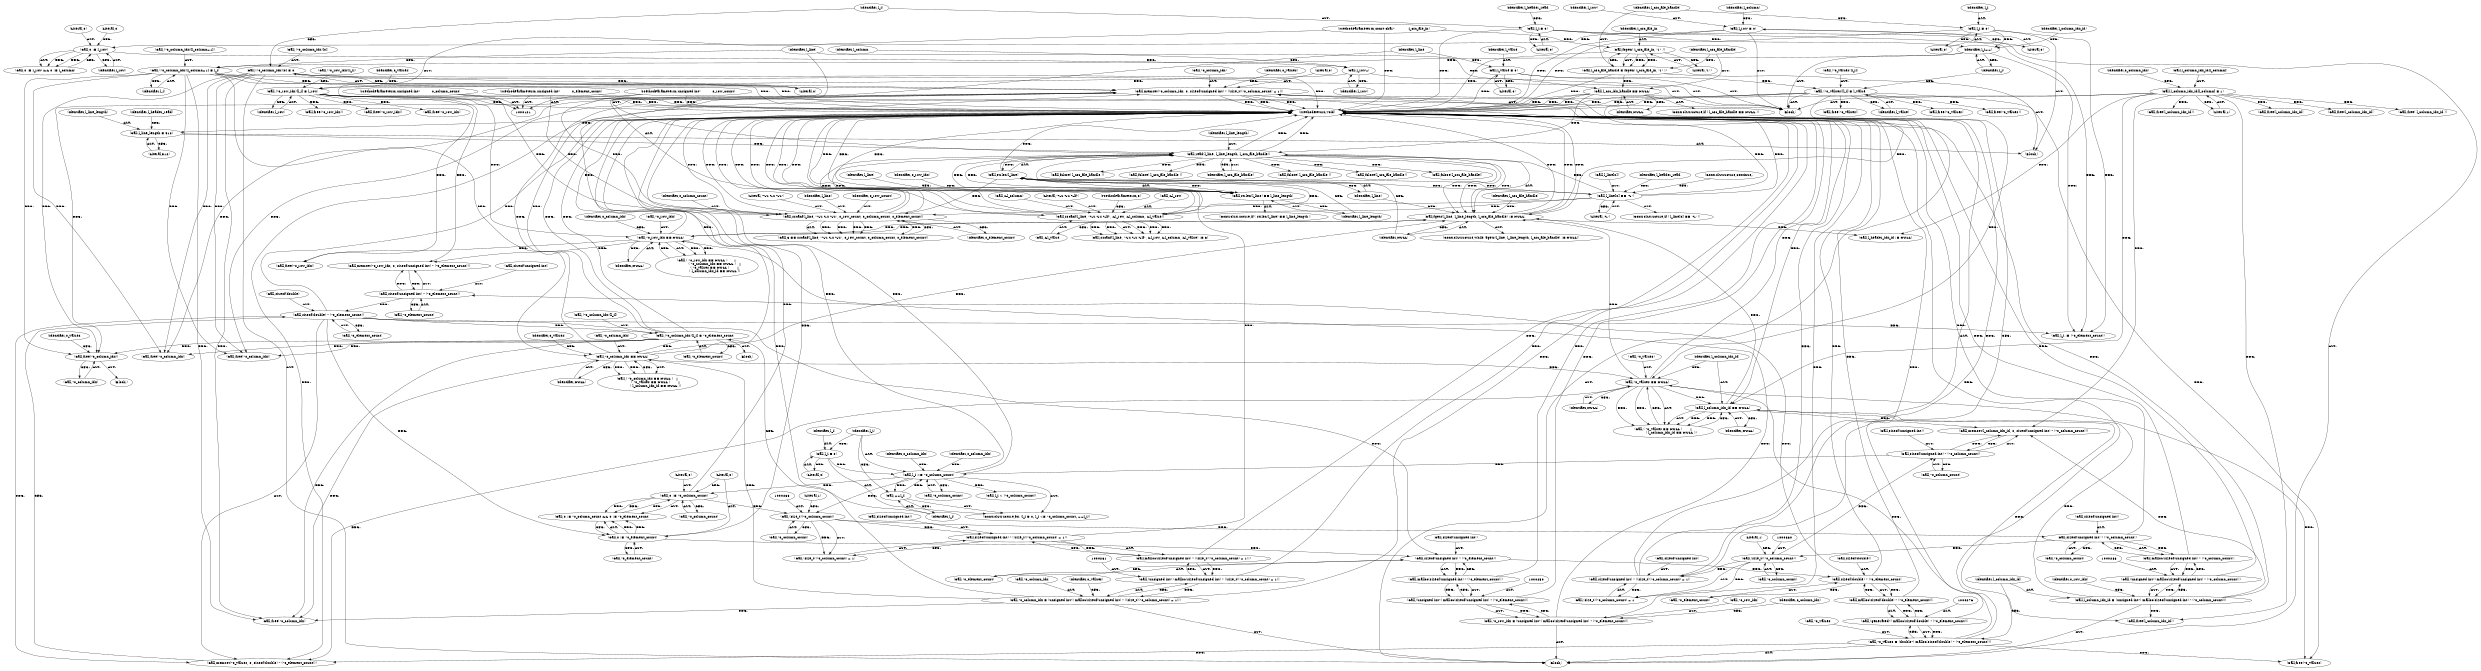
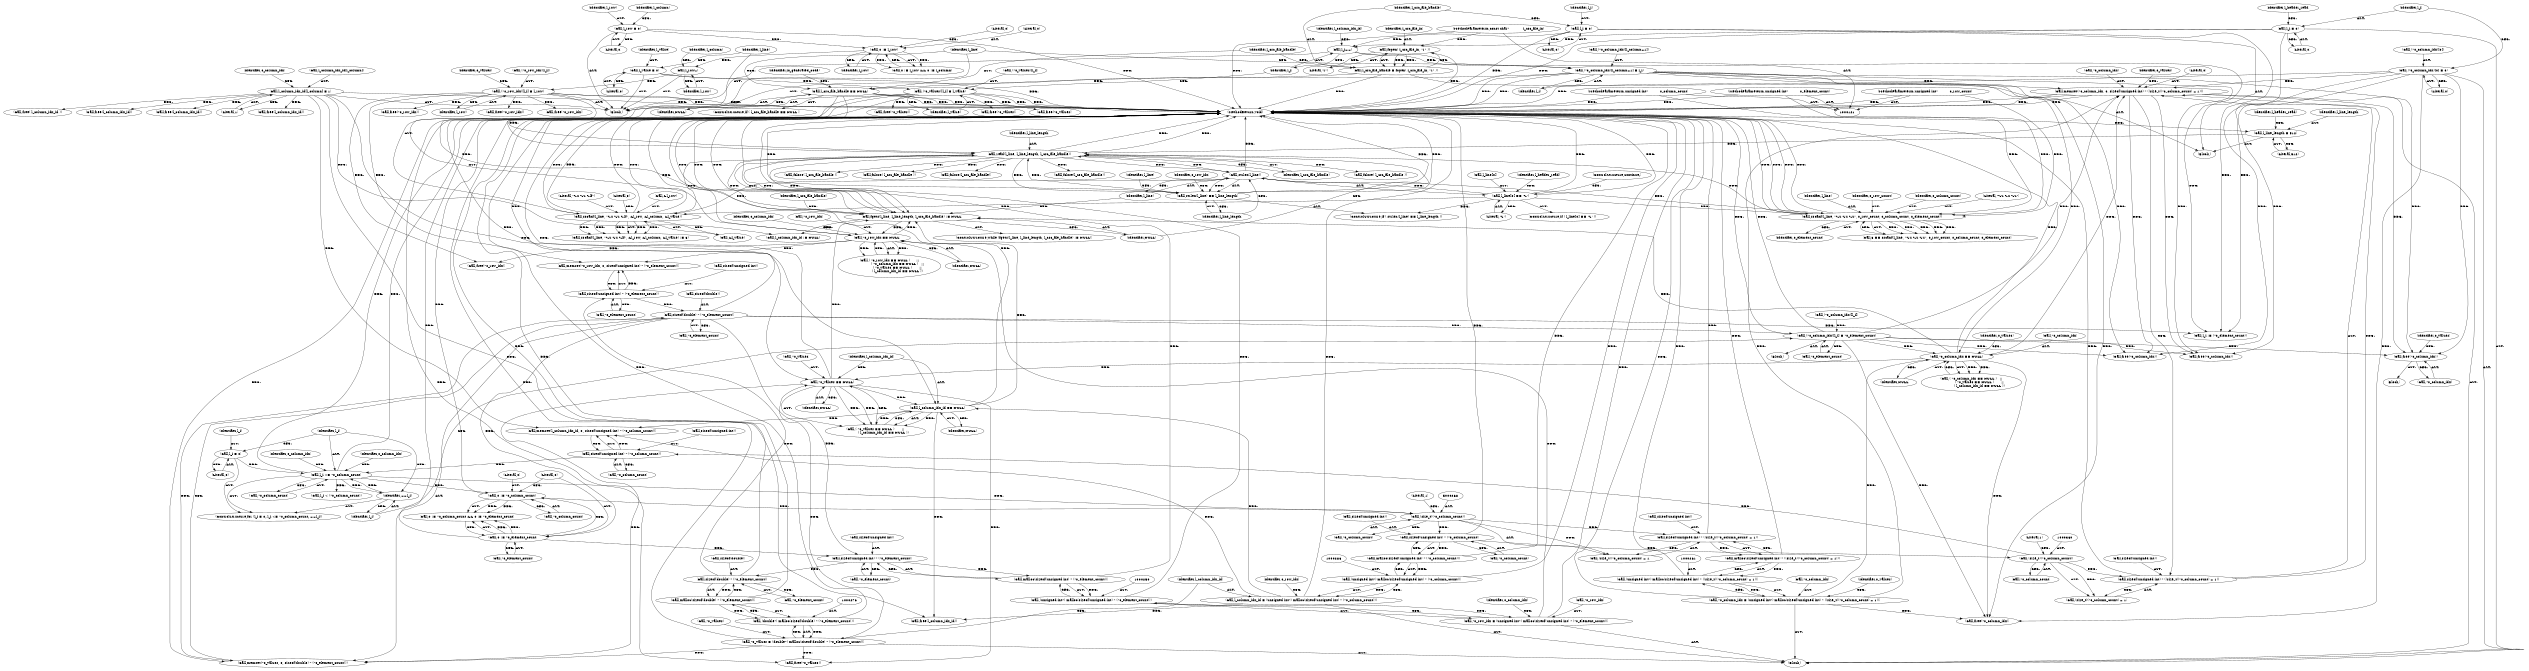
node "(Identifier,l_i++)": label "(Identifier,l_i++)" -> "(Call,l_i++)"
node "(Identifier,io_generated_code)": added
edge "(Call,(*o_row_idx)[l_i])" -> "(Call,(*o_row_idx)[l_i] = l_row)": label "CFG: " -> "AST: "
node "(Call,l_csc_idx_handle == NULL)": label "(Call,l_csc_idx_handle == NULL)" -> "(Call,l_csc_file_handle == NULL)"
edge "(MethodReturn,void)" -> "(Call,l_column_idx_id == NULL)": reversed
edge "(Call,l_line[0] == '%')" -> "(Call,read(l_line, l_line_length, l_csc_file_handle))": now "(Call,l_line[0] == '%')" -> "(ControlStructure,if ( strlen(l_line) == l_line_length ))"
edge "(Call,(*o_row_idx)[l_i] = l_row)" -> "(Call,*o_row_idx == NULL)": label "DDG: " -> "AST: "
edge "(Call,strlen(l_line))" -> "(Call,read(l_line, l_line_length, l_csc_file_handle))": label "AST: " -> "DDG: "
edge "(Call,strlen(l_line))" -> "(Call,l_line[0] == '%')": label "DDG: " -> "AST: "
node "(Call,&l_column)": removed
node "(MethodParameterIn,3)": label "(MethodParameterIn,3)" -> "(Literal,3)"
edge "(Call,(*o_column_idx)[l_column+1] = l_i)" -> "(Call,*o_column_idx == NULL)": label "CFG: " -> "DDG: "
node "(Call,l_header_idx_id != NULL)": label "(Call,l_header_idx_id != NULL)" -> "(Call,l_column_idx_id != NULL)"
edge "(Call,(*o_column_idx)[l_i])" -> "(Call,(*o_column_idx)[l_i] = *o_element_count)": label "AST: " -> "DDG: "
node "1000268": label "1000268" -> "5000268"
node "(Call,++l_i)": label "(Call,++l_i)" -> "(Identifier,++l_i)"
edge "(Call,0 != *o_column_count && 0 != *o_element_count)" -> "(Call,0 != *o_column_count)": now "(Call,0 != *o_element_count)" -> "(Call,0 != *o_column_count)"
node "(Call,(generated*) malloc(sizeof(double) * (*o_element_count)))": label "(Call,(generated*) malloc(sizeof(double) * (*o_element_count)))" -> "(Call,(double*) malloc(sizeof(double) * (*o_element_count)))"
